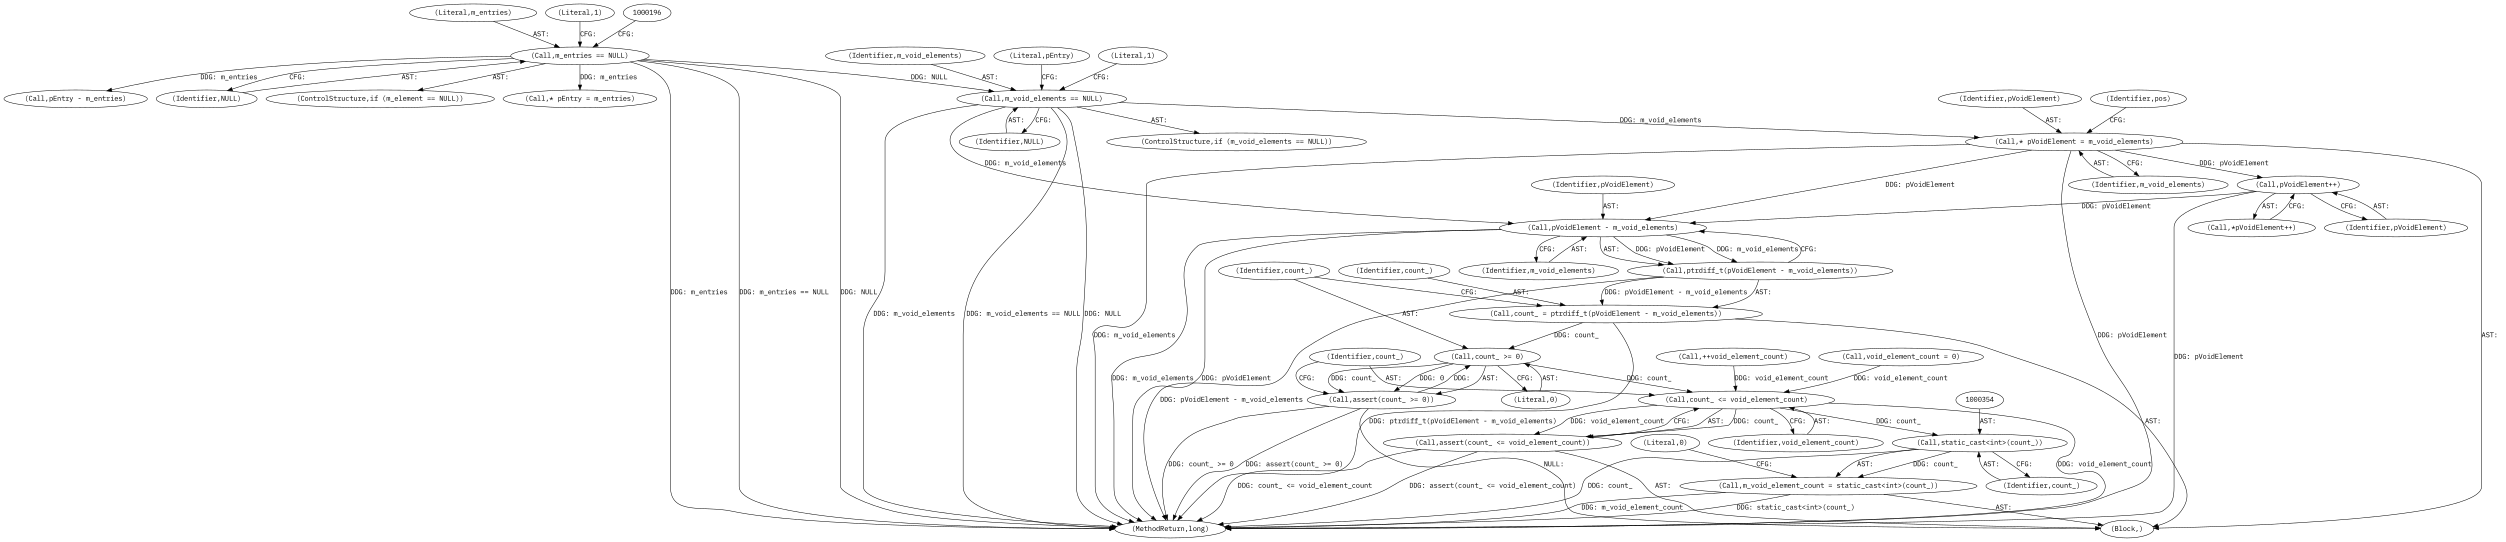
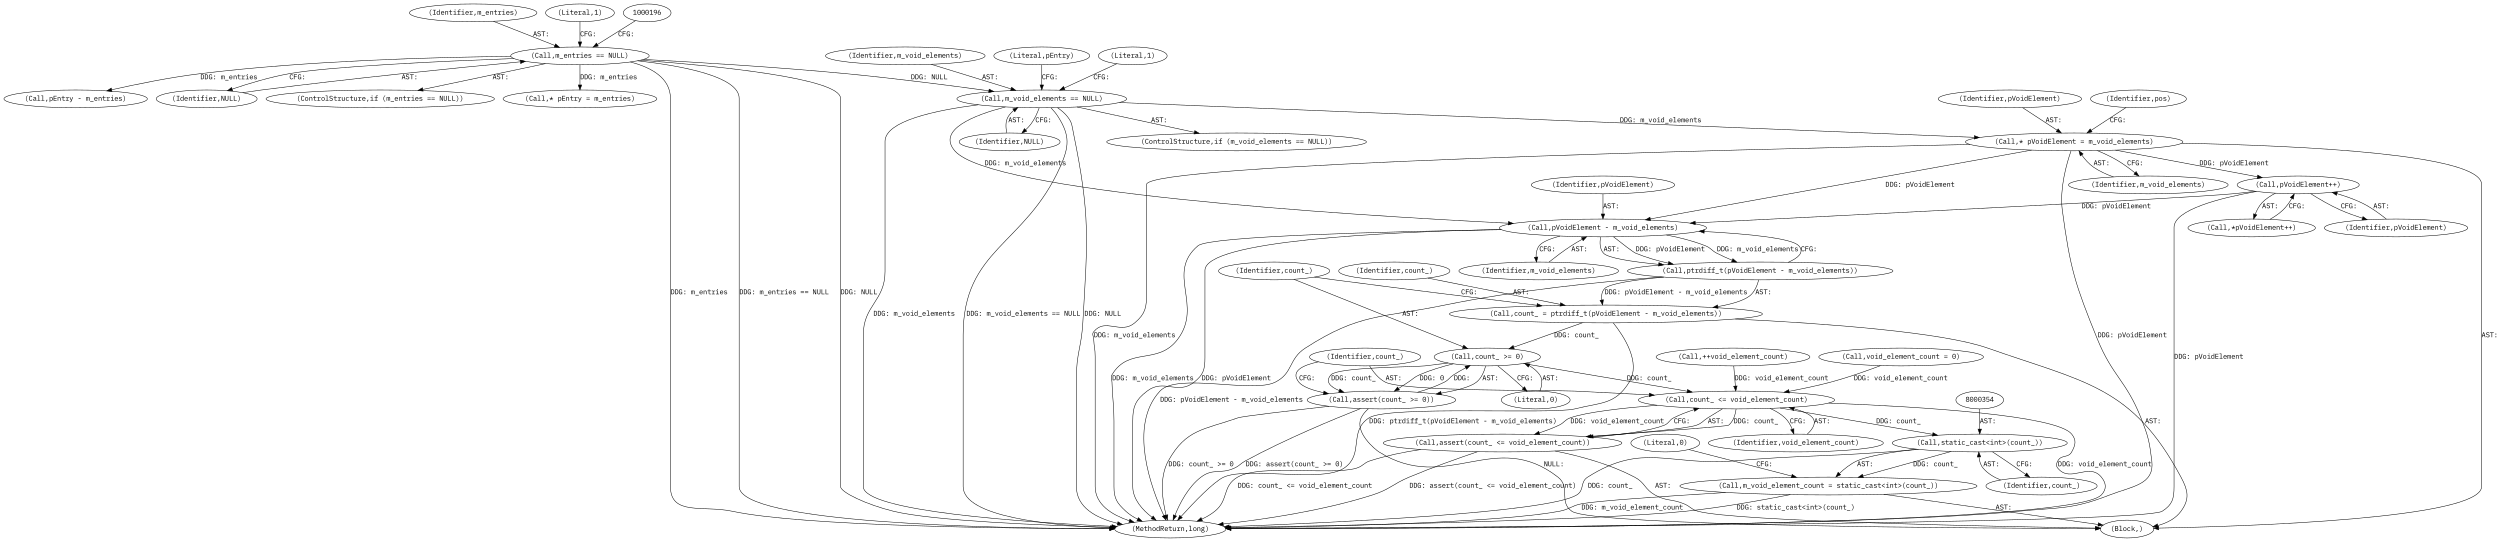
node "(Literal,m_entries)": label "(Literal,m_entries)" -> "(Identifier,m_entries)"
node "(ControlStructure,if (m_element == NULL))": label "(ControlStructure,if (m_element == NULL))" -> "(ControlStructure,if (m_entries == NULL))"
node "1000354": label "1000354" -> "8000354"
